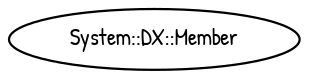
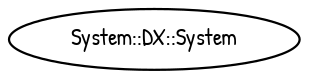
node "System::DX::Member": label "System::DX::Member" -> "System::DX::System"
